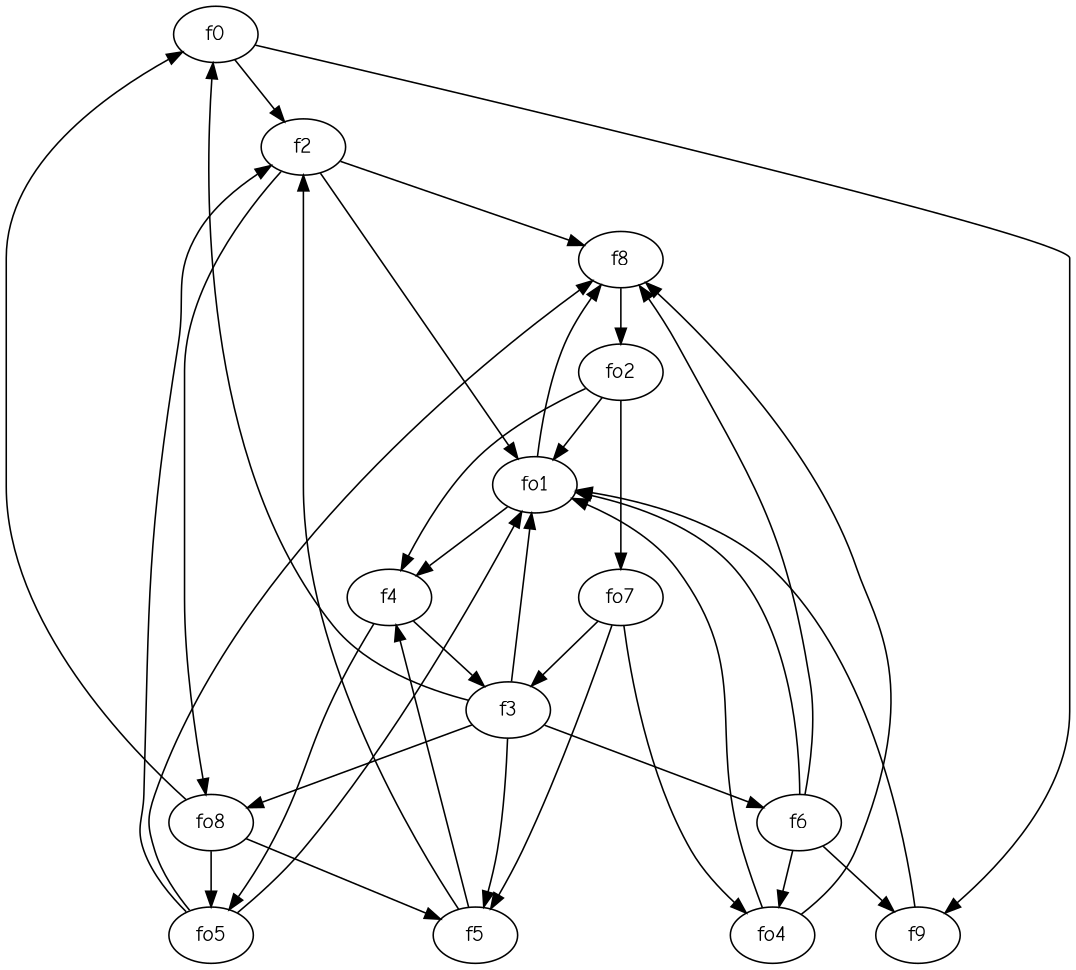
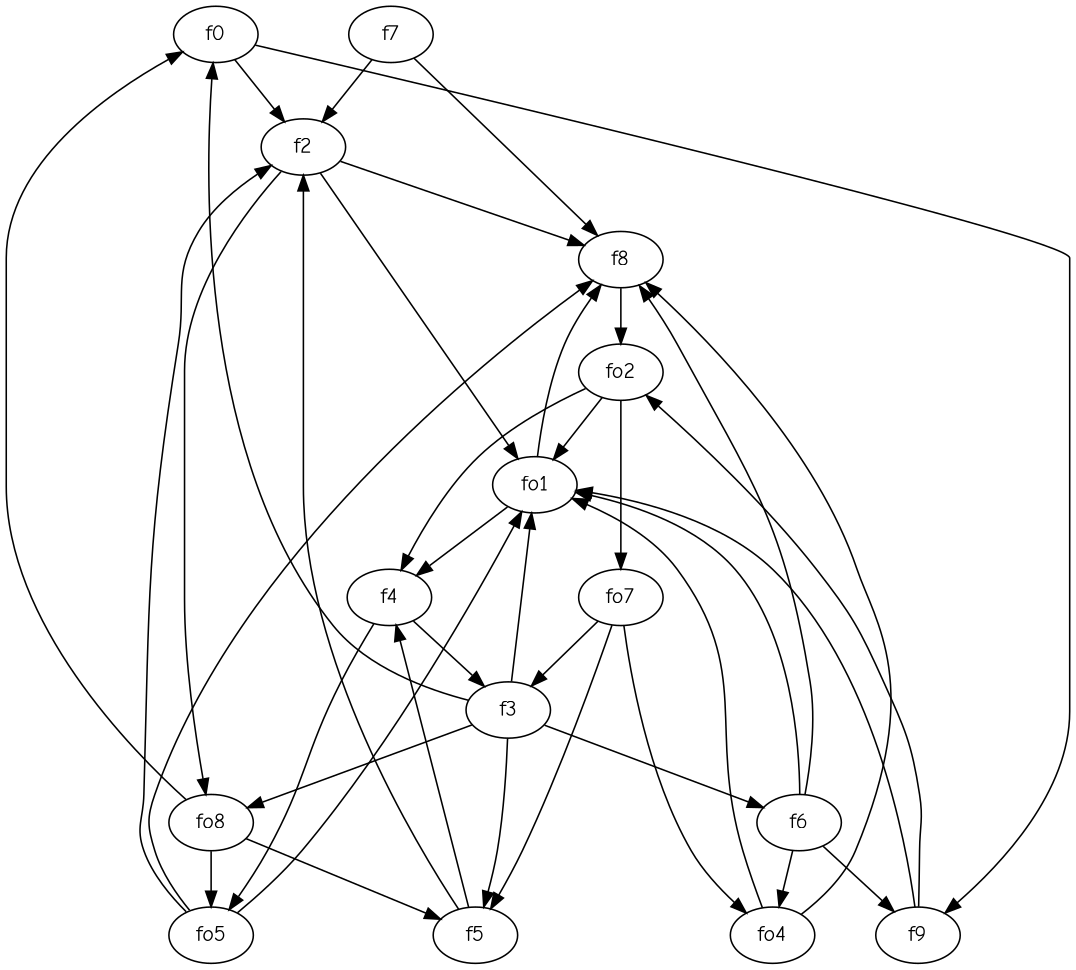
node "f7": added
edge "f9" -> "fo2": added
